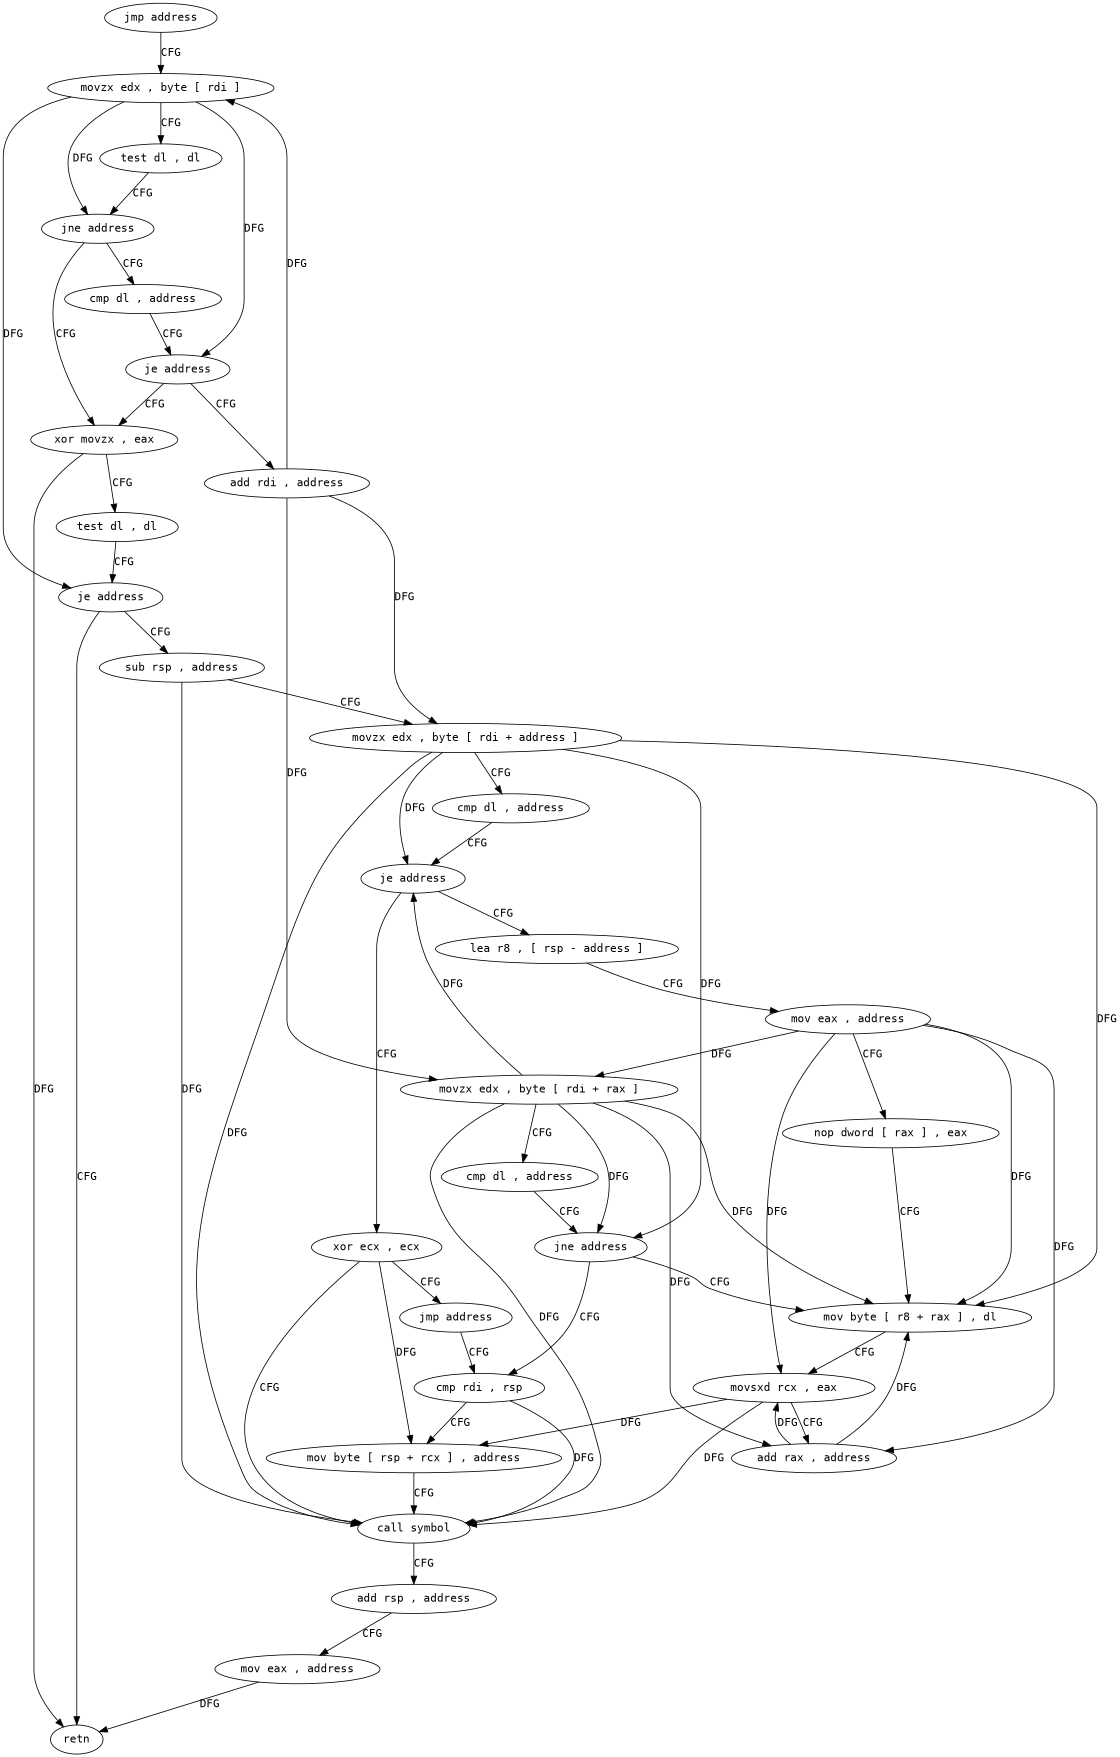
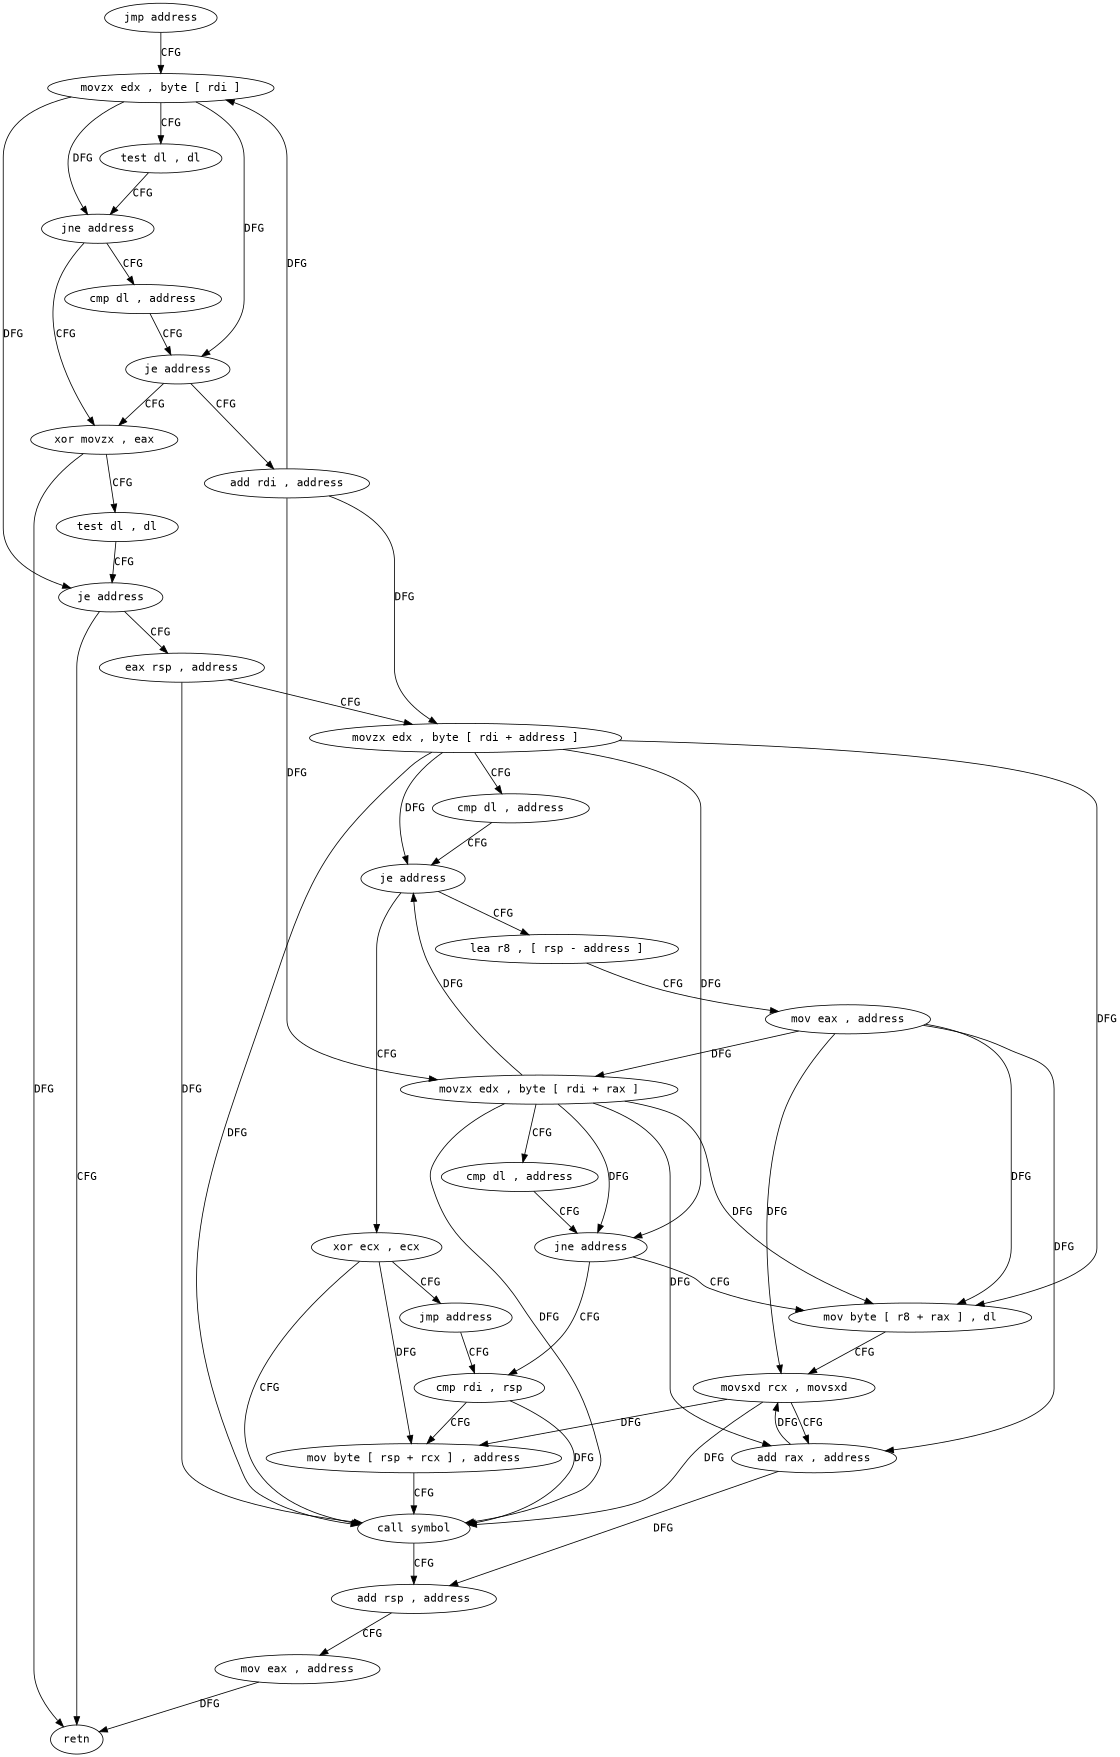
node "sub rsp , address": label "sub rsp , address" -> "eax rsp , address"
node "nop dword [ rax ] , eax": removed
node "movsxd rcx , eax": label "movsxd rcx , eax" -> "movsxd rcx , movsxd"
edge "add rax , address" -> "mov byte [ r8 + rax ] , dl": now "add rax , address" -> "add rsp , address"
